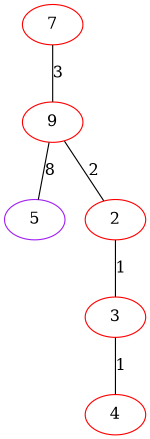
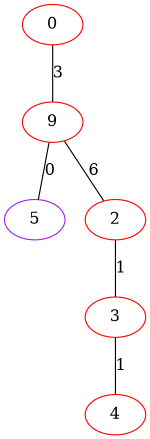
node "7": label "7" -> "0"
edge "9" -- "5": label "8" -> "0"
edge "9" -- "2": label "2" -> "6"
